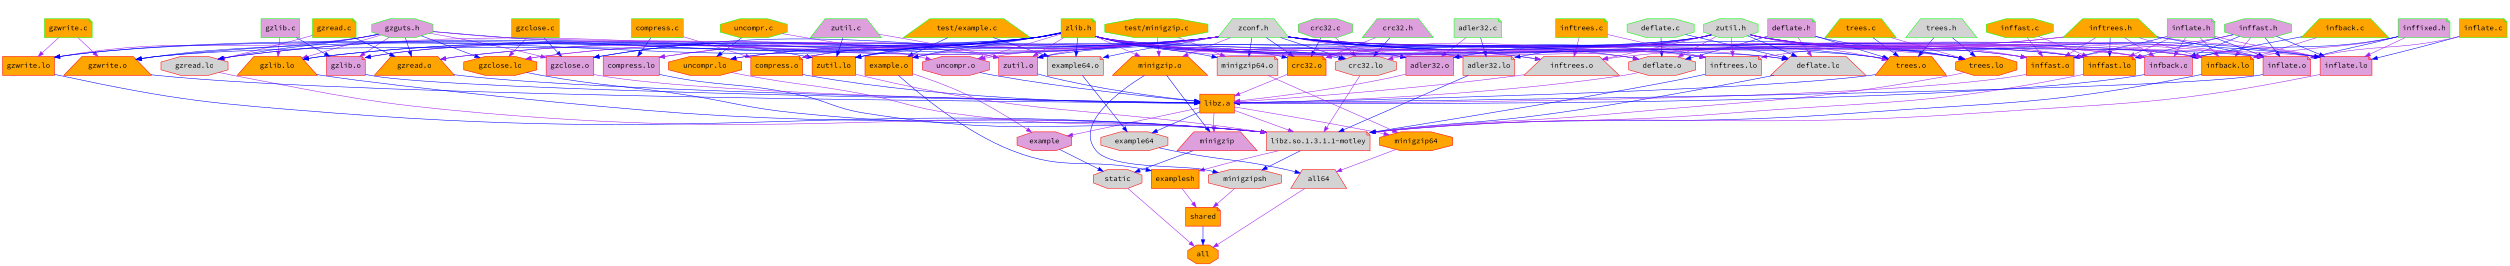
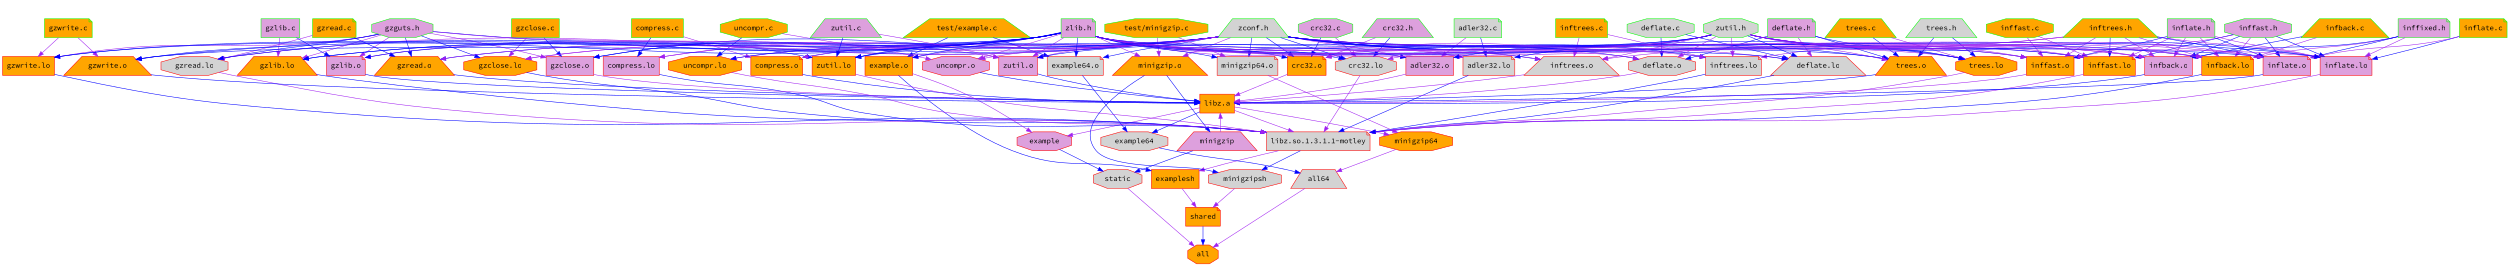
node "zlib.h": fillcolor orange -> plum
edge "libz.a" -> "minigzip": reversed
